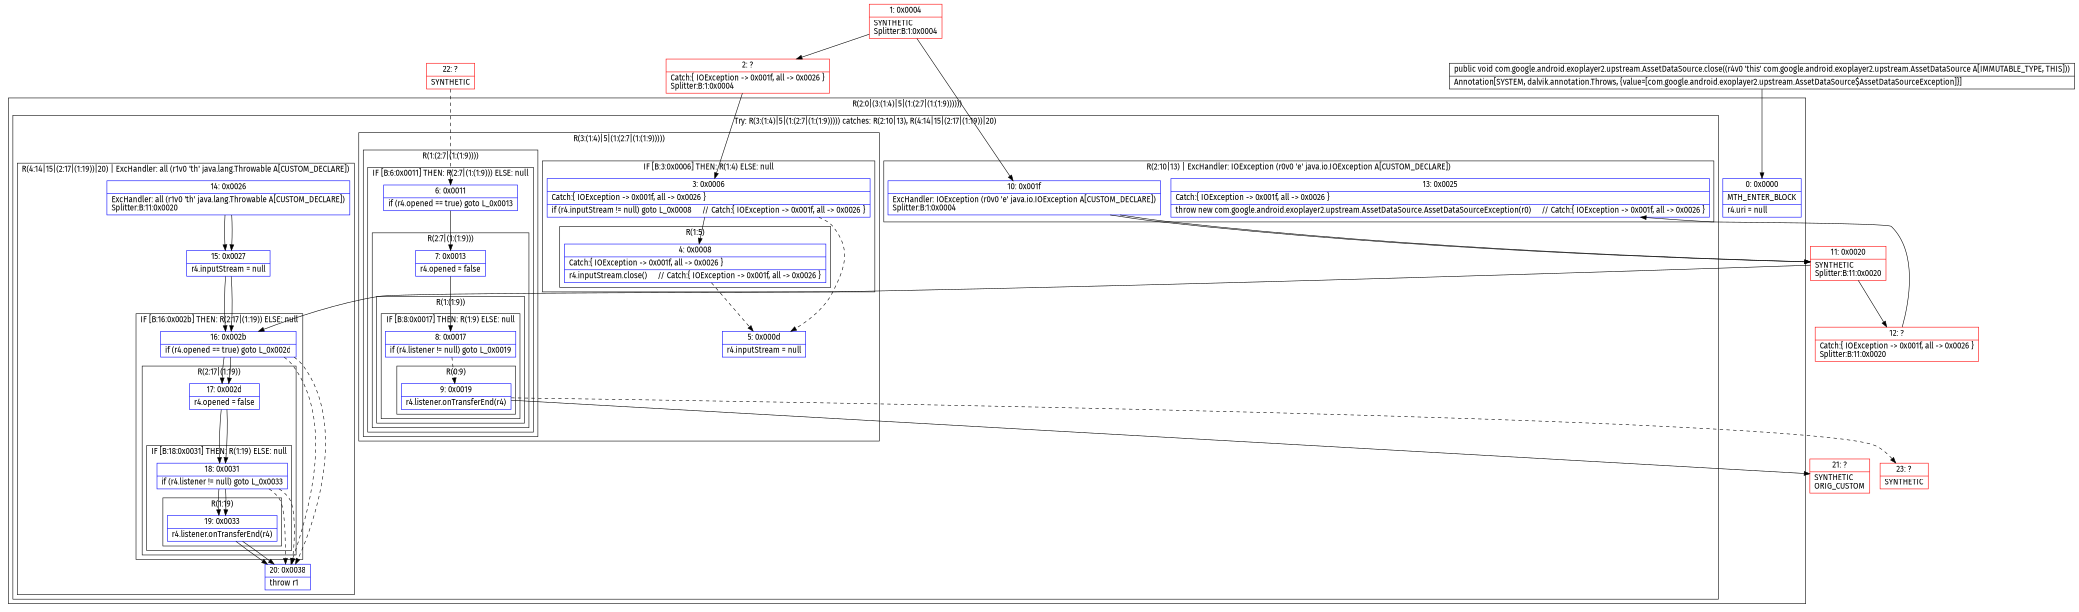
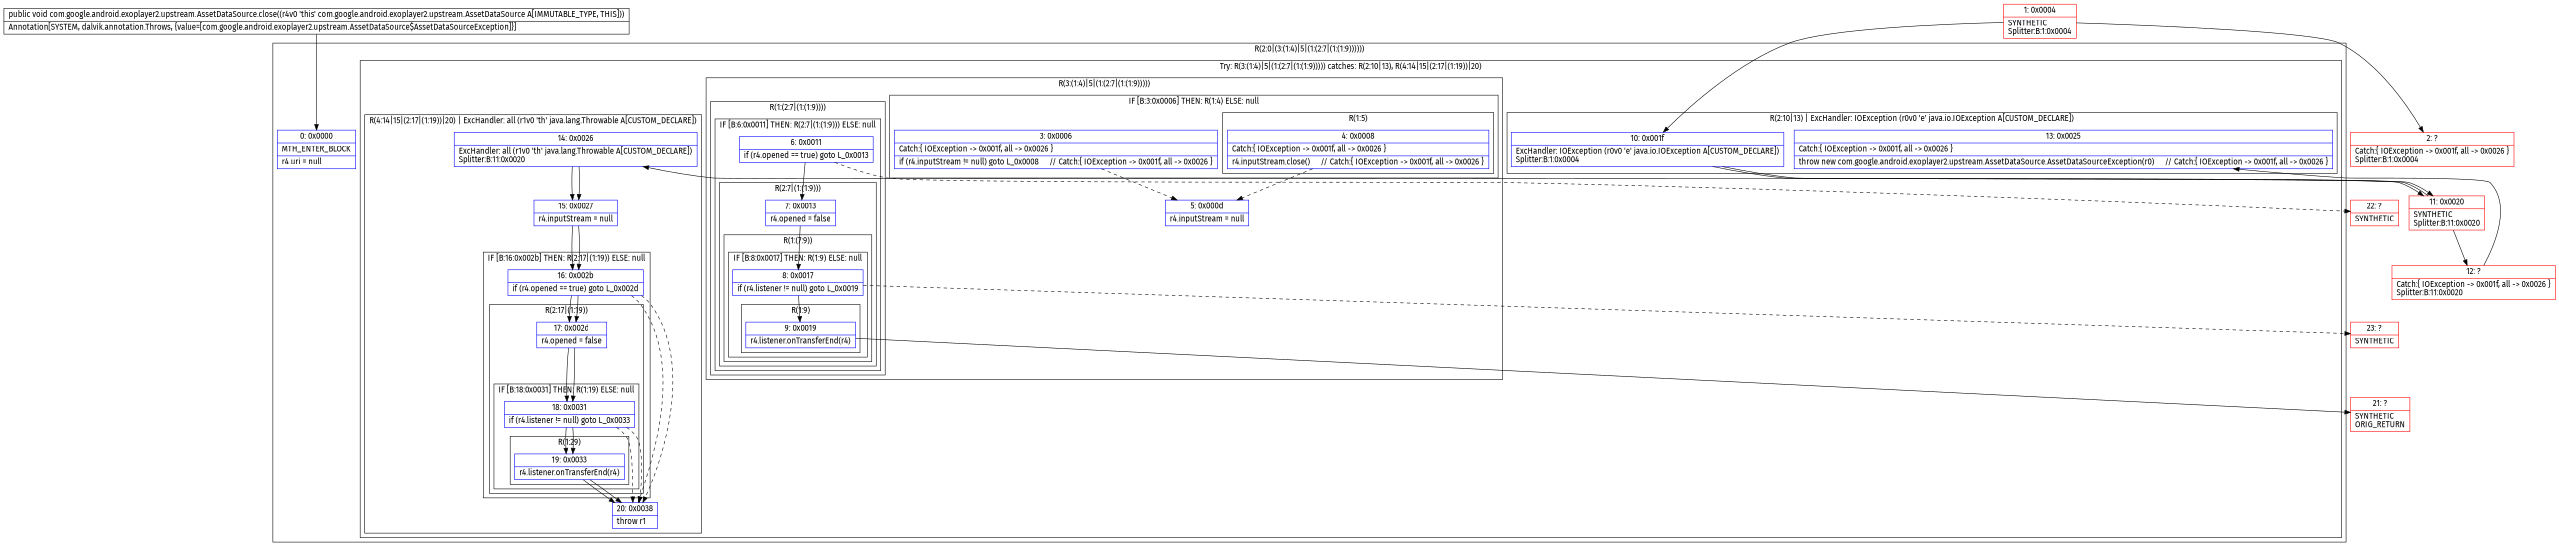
edge "2: ?" -> "3: 0x0006": removed
edge "22: ?" -> "6: 0x0011": reversed
edge "3: 0x0006" -> "4: 0x0008": removed
edge "11: 0x0020" -> "16: 0x002b": now "11: 0x0020" -> "14: 0x0026"
cluster "R(1:(1:9))": label "R(1:(1:9))" -> "R(1:(7:9))"
edge "8: 0x0017" -> "9: 0x0019": style dashed -> solid
cluster "R(0:9)": label "R(0:9)" -> "R(1:9)"
edge "9: 0x0019" -> "23: ?": now "8: 0x0017" -> "23: ?"
node "21: ?": text "ORIG_CUSTOM" -> "ORIG_RETURN"
cluster "R(1:19)": label "R(1:19)" -> "R(1:29)"
